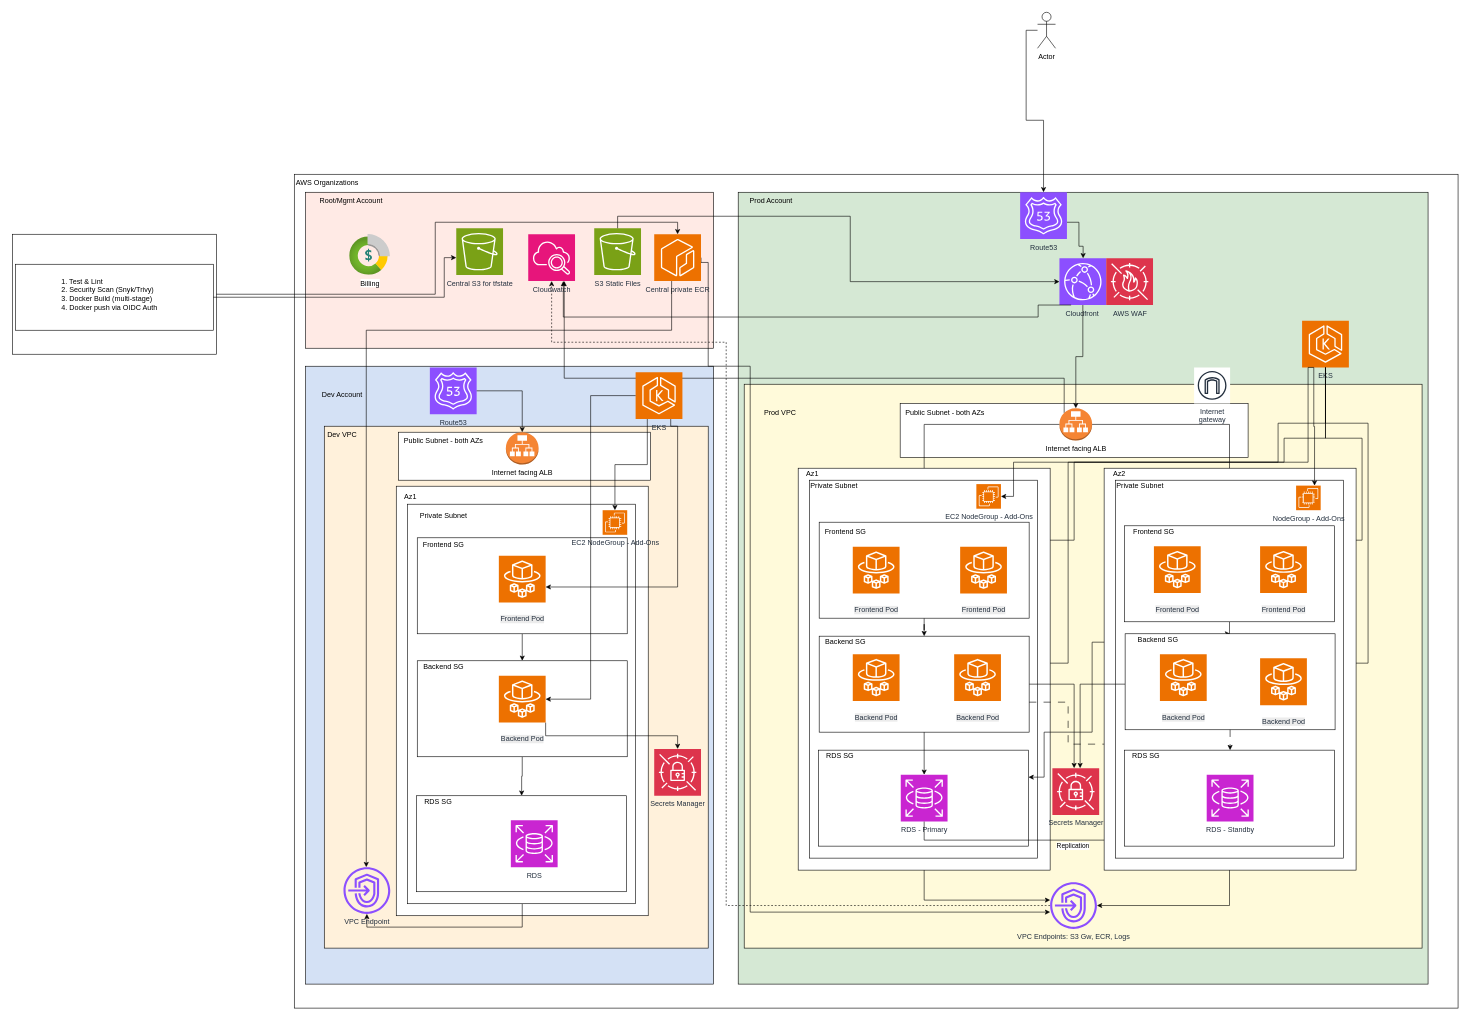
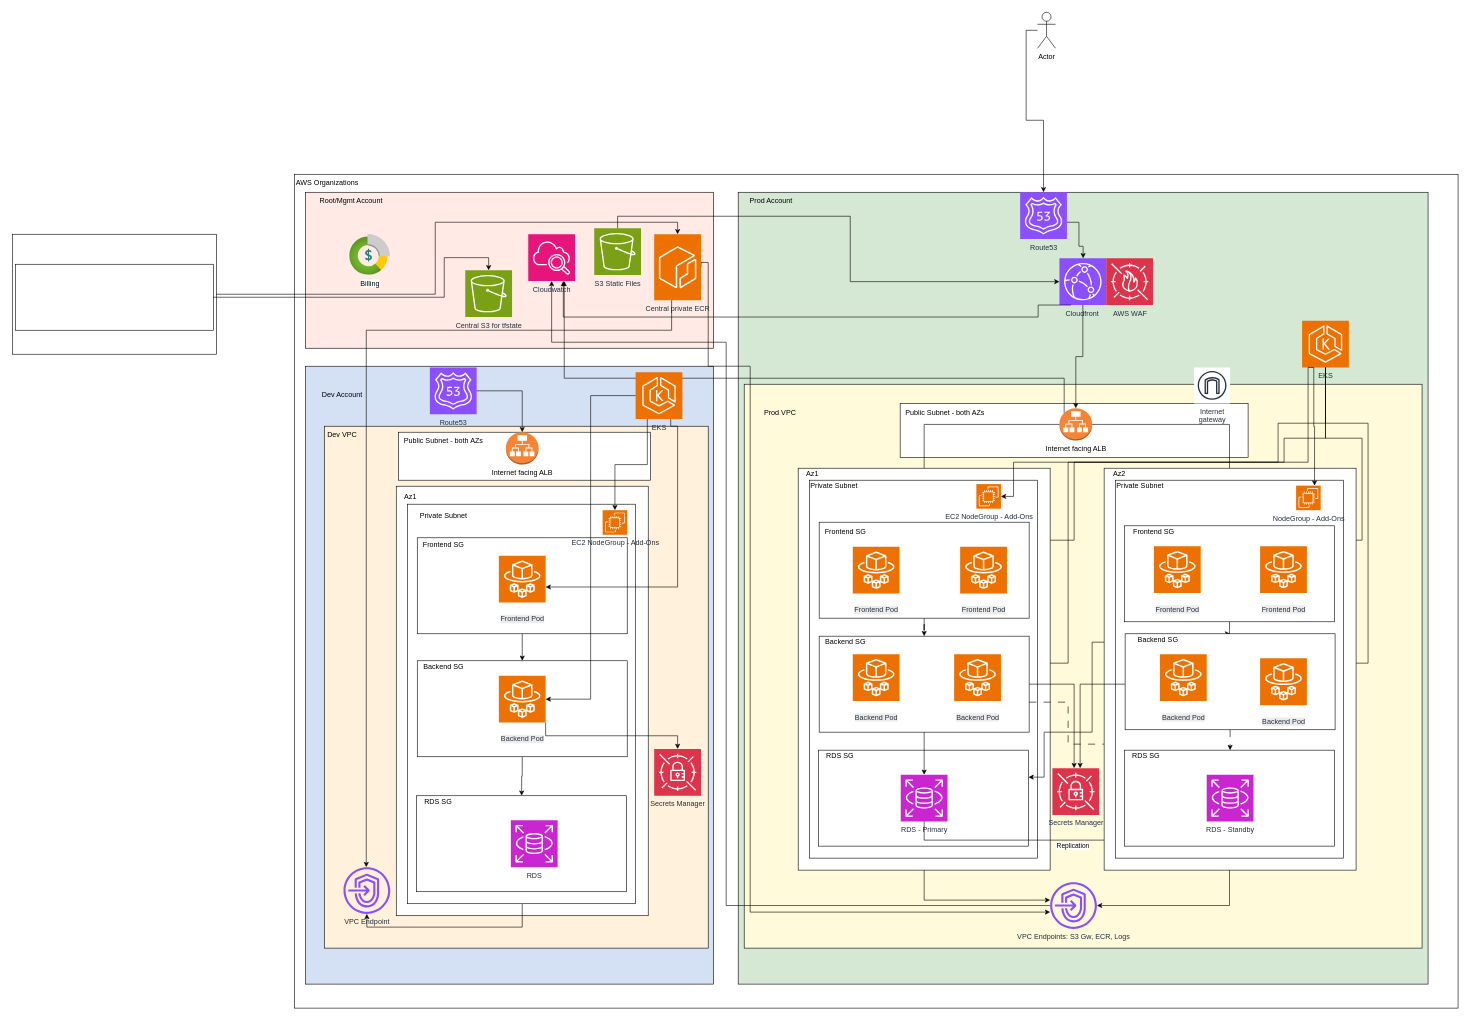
node "Central S3 for tfstate": moved (480, 252) -> (489, 294)
node "Central private ECR": size 47x47 -> 47x66
node "1. Test & Lint 2. Security Scan (Snyk/Trivy) 3. Docker Build (multi-stage) 4. Docker push via OIDC Auth": removed
edge "VPC Endpoints: S3 Gw, ECR, Logs" -> "Cloudwatch": style dashed -> solid
